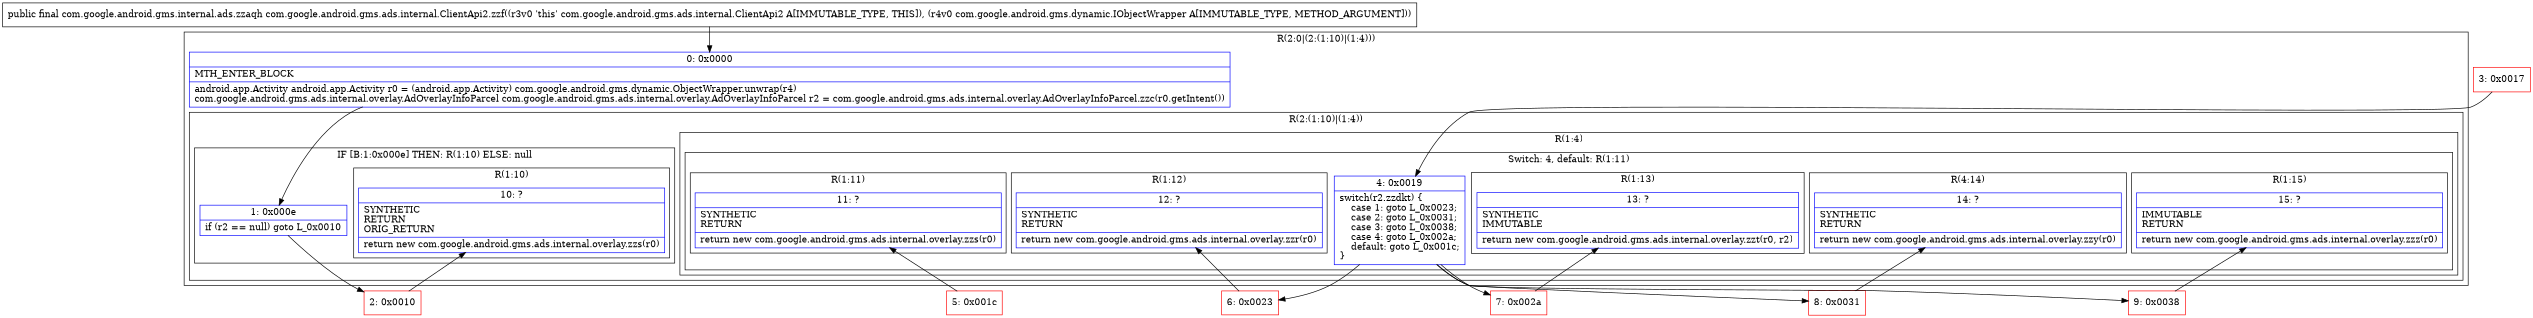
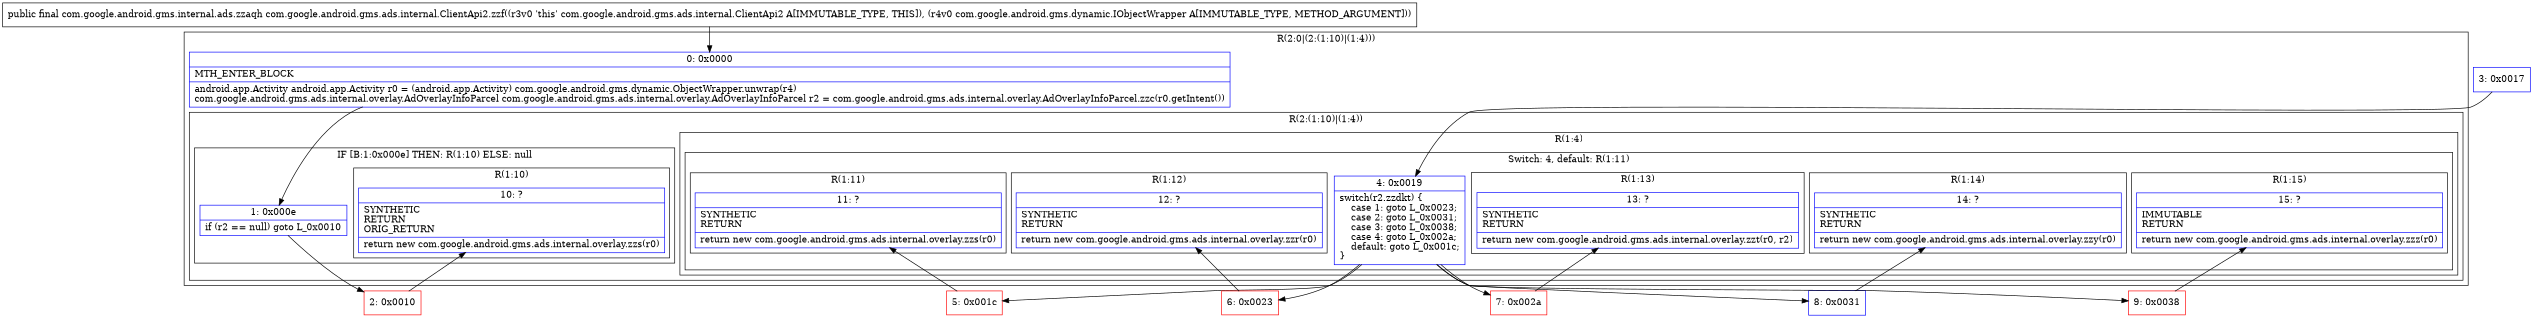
node "3: 0x0017": color red -> blue
cluster "R(4:14)": label "R(4:14)" -> "R(1:14)"
node "13: ?": text "IMMUTABLE" -> "RETURN"
edge "4: 0x0019" -> "5: 0x001c": added
node "8: 0x0031": color red -> blue
